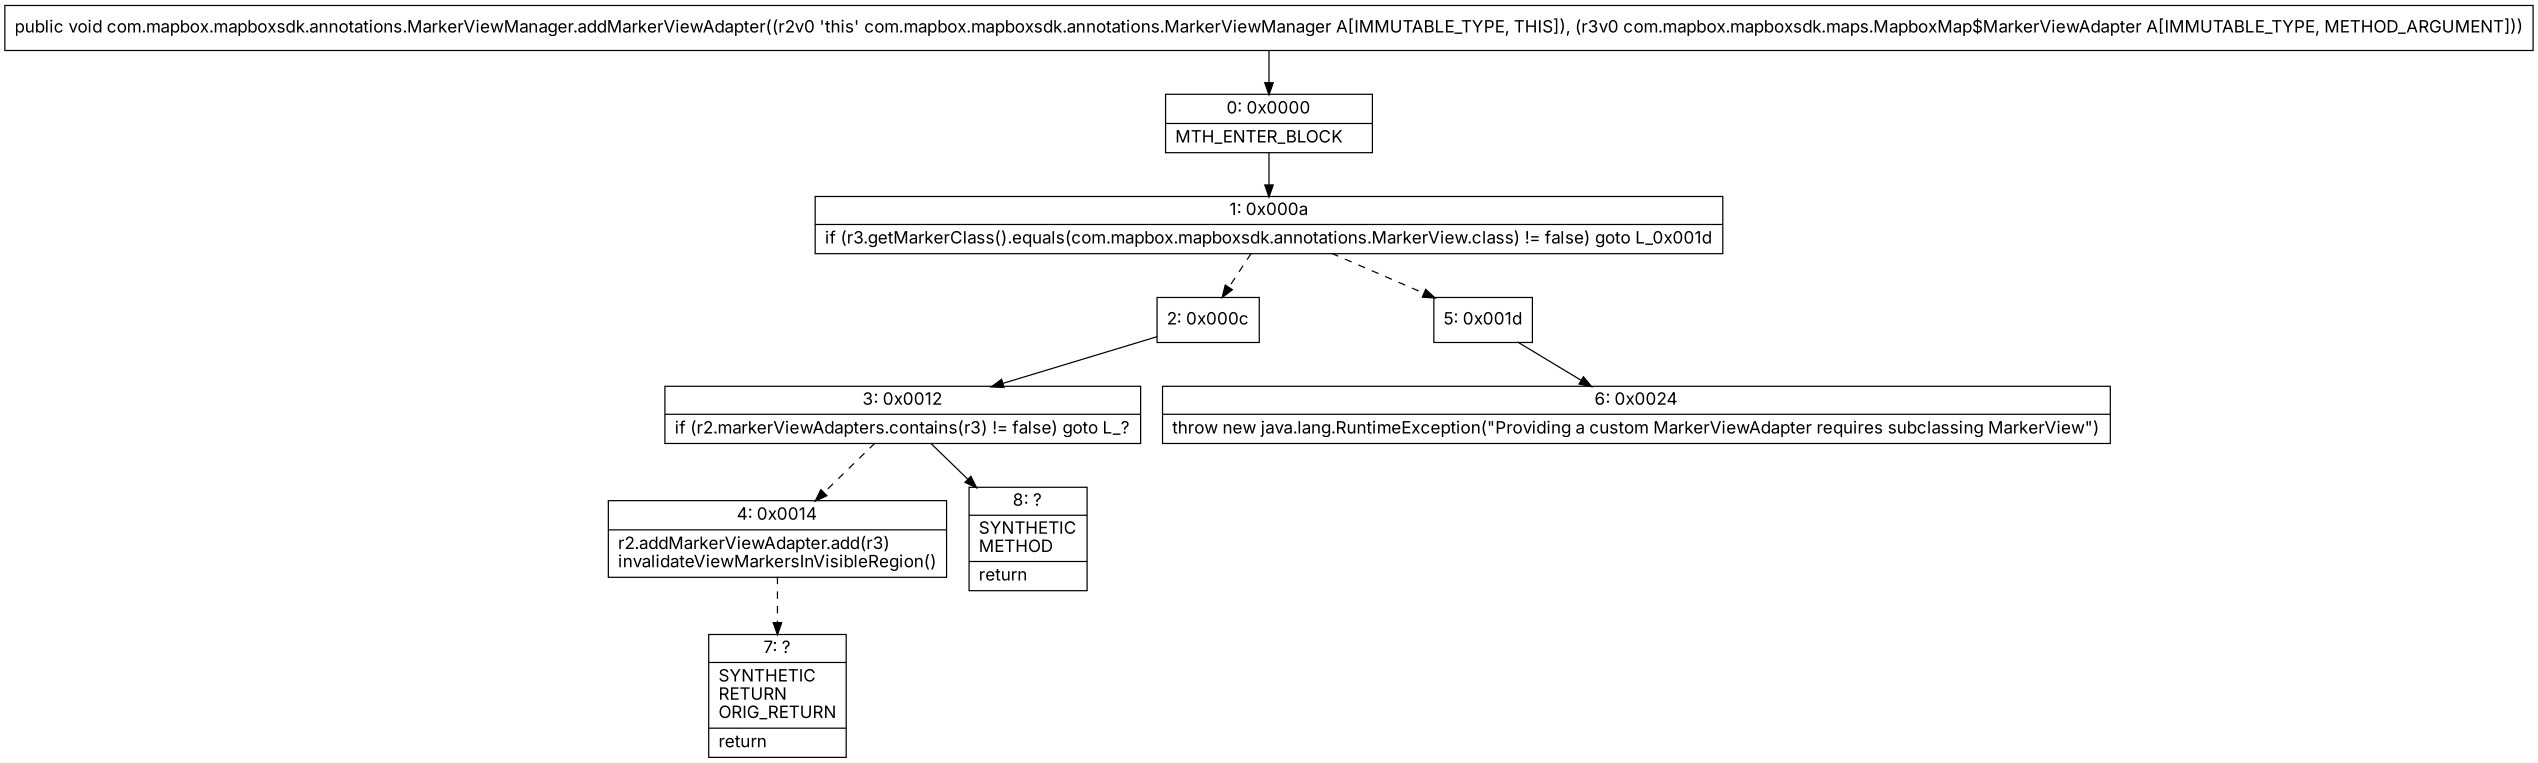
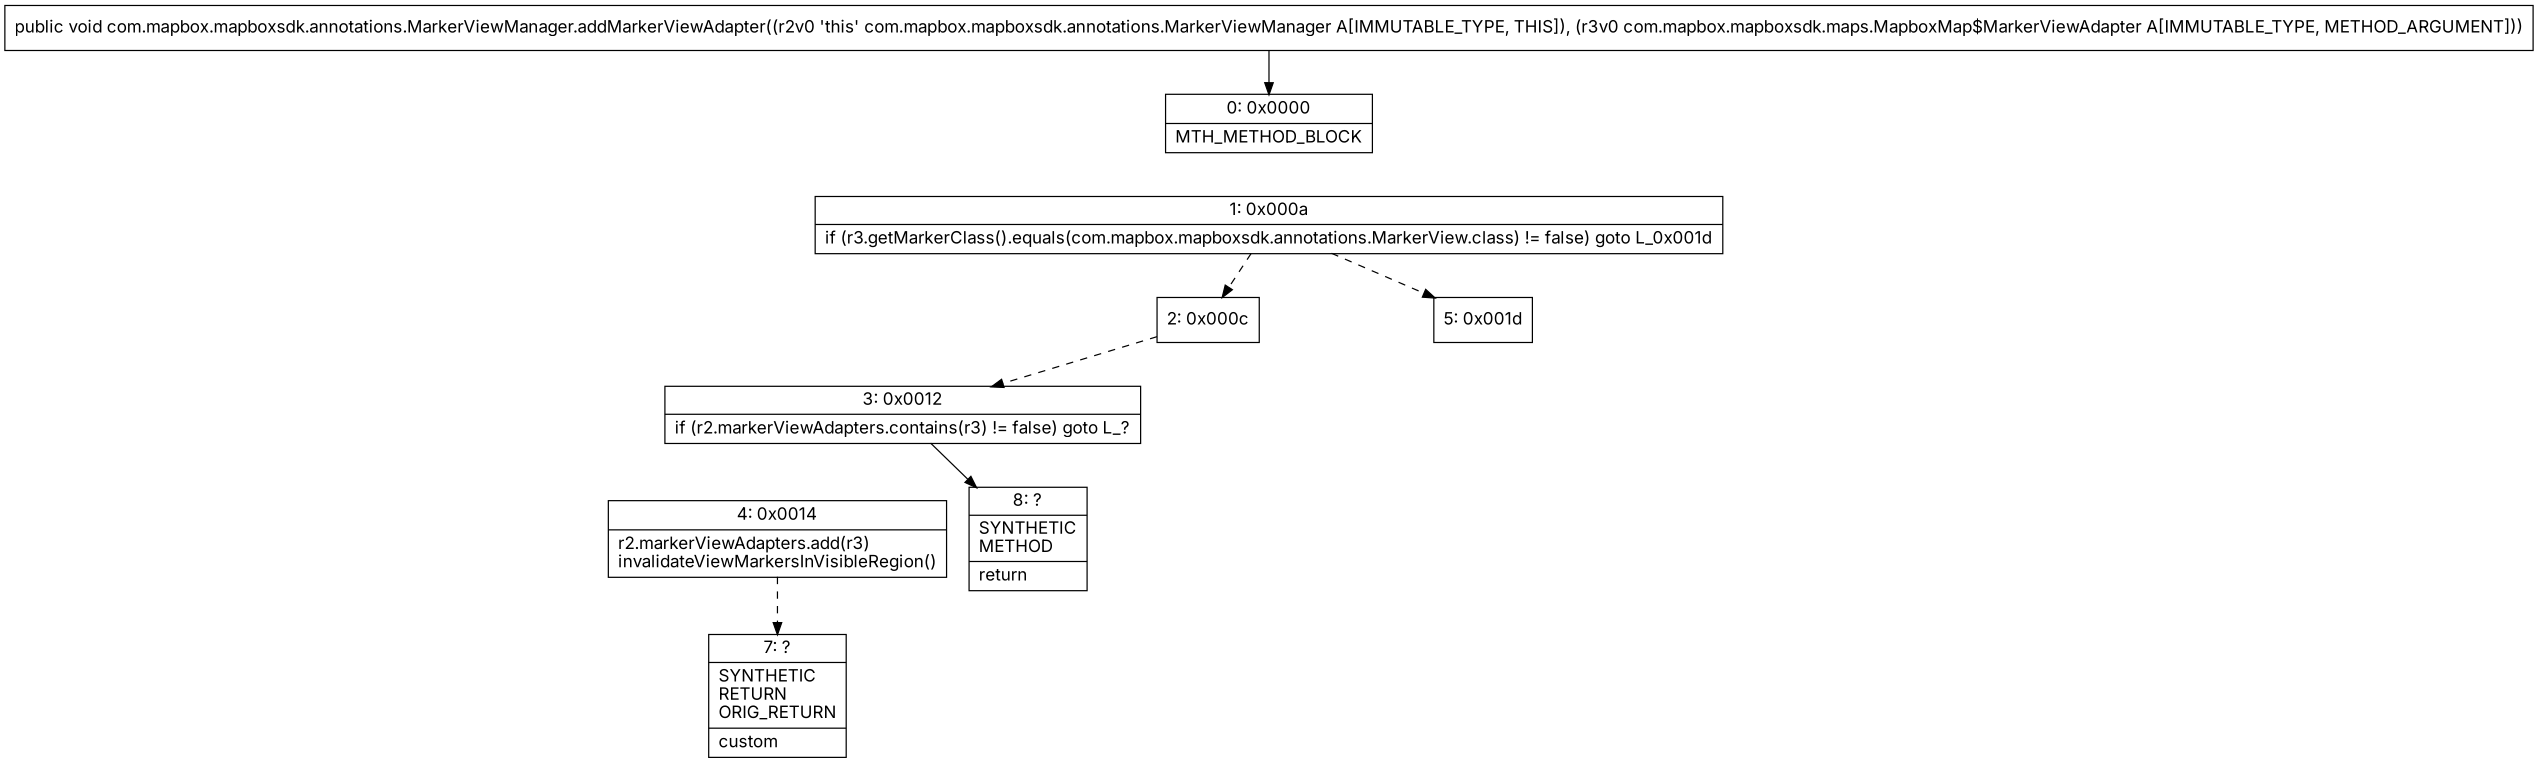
node "0: 0x0000": text "MTH_ENTER_BLOCK" -> "MTH_METHOD_BLOCK"
edge "0: 0x0000" -> "1: 0x000a": removed
edge "2: 0x000c" -> "3: 0x0012": style solid -> dashed
node "6: 0x0024": removed
edge "3: 0x0012" -> "4: 0x0014": removed
node "4: 0x0014": text "r2.addMarkerViewAdapter.add(r3)" -> "r2.markerViewAdapters.add(r3)"
node "7: ?": text "return" -> "custom"
